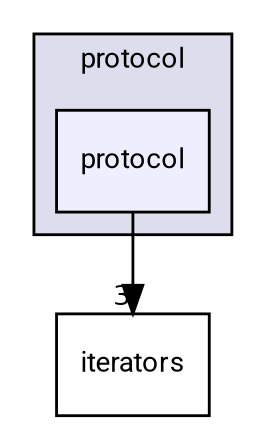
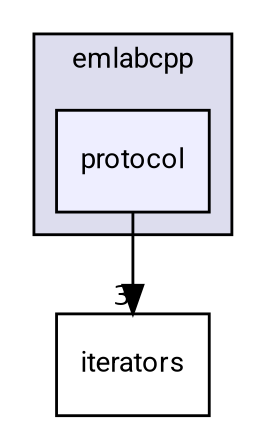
cluster "protocol": label "protocol" -> "emlabcpp"
